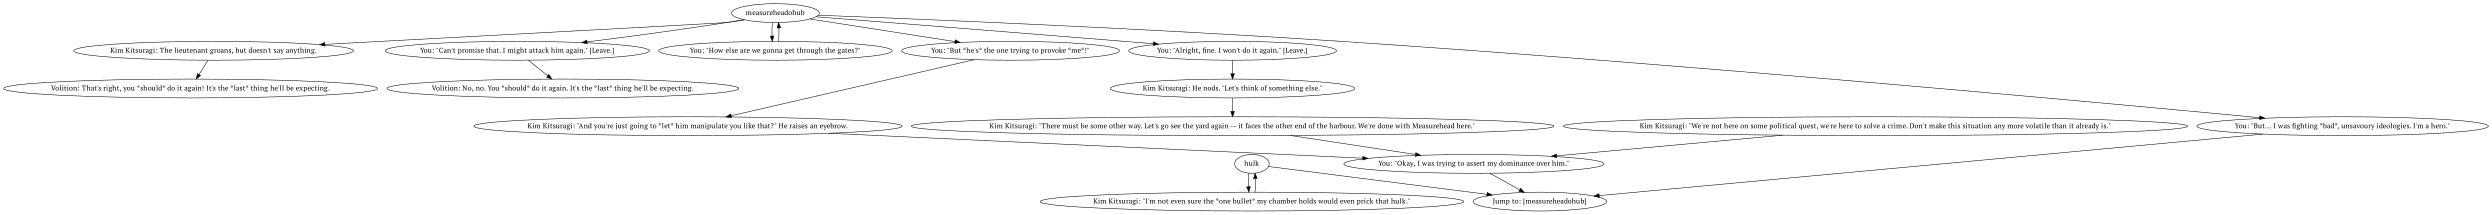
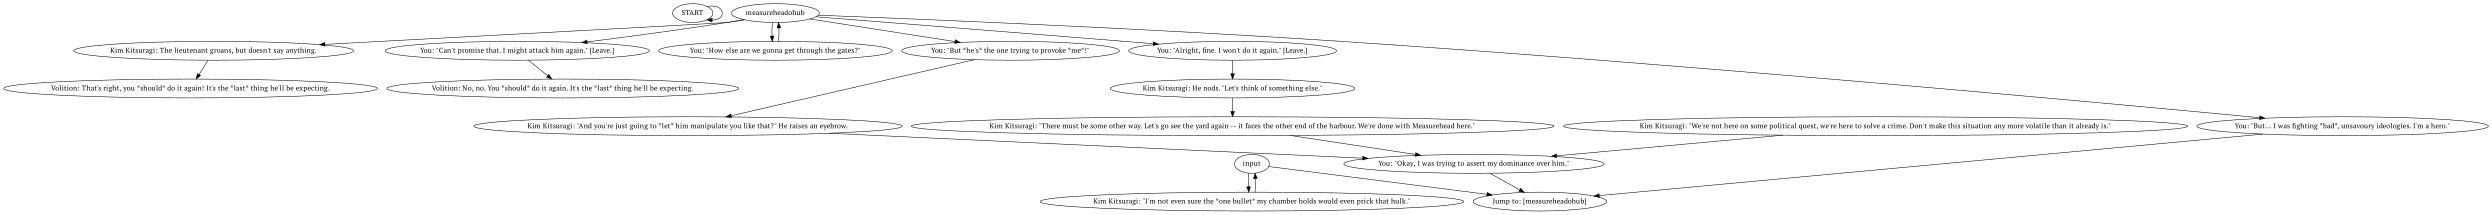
node "START": added
node "hulk": label "hulk" -> "input"
